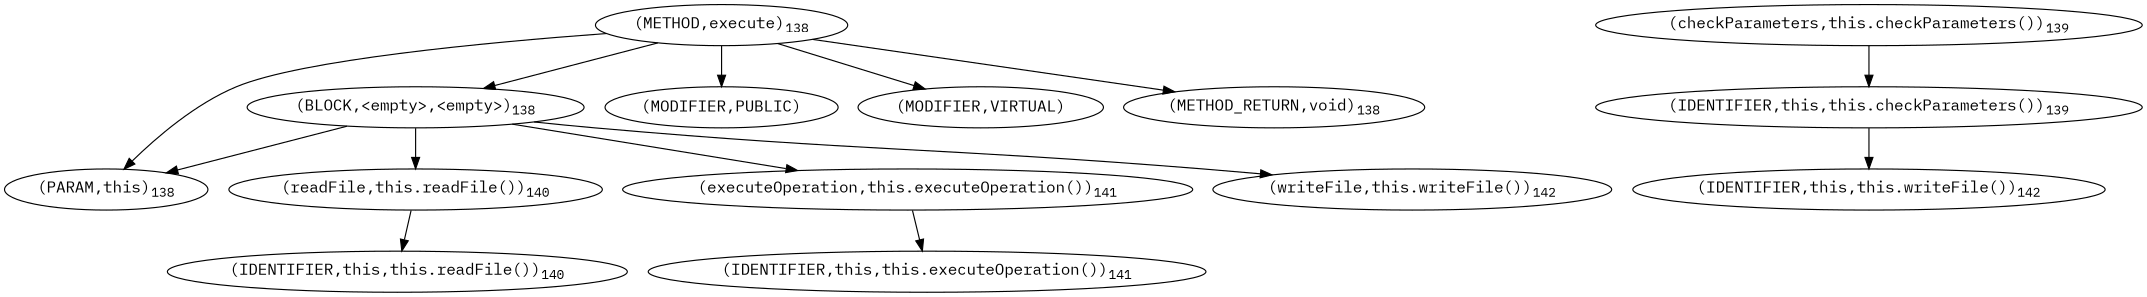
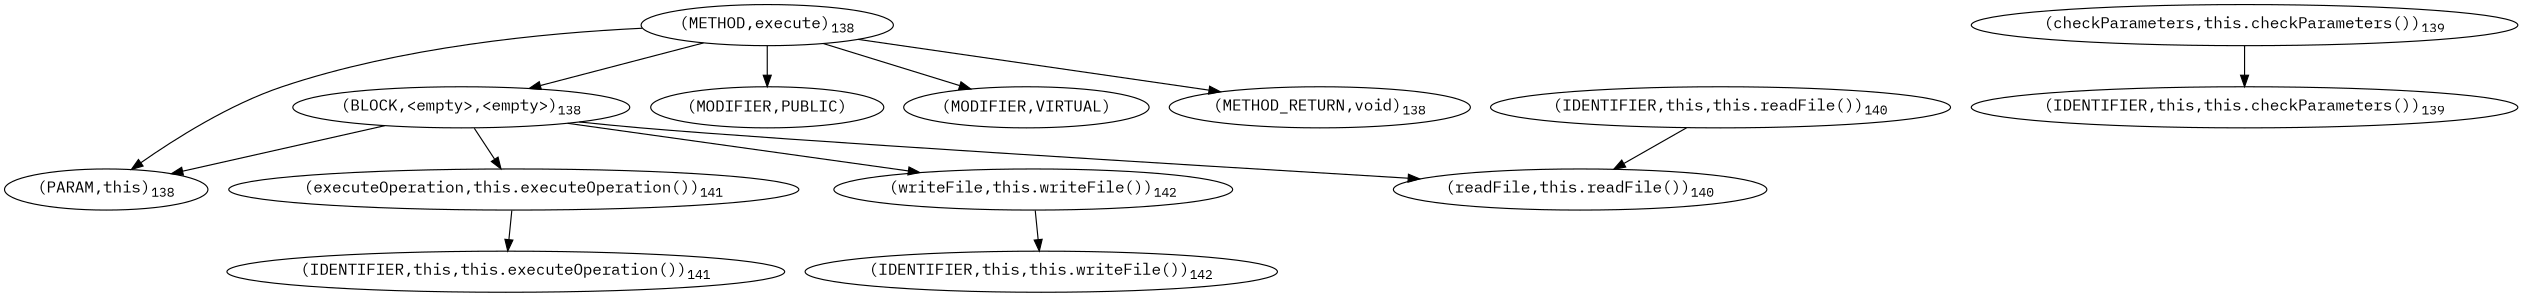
edge "(IDENTIFIER,this,this.checkParameters())" -> "(IDENTIFIER,this,this.writeFile())": now "(writeFile,this.writeFile())" -> "(IDENTIFIER,this,this.writeFile())"
edge "(readFile,this.readFile())" -> "(IDENTIFIER,this,this.readFile())": reversed
